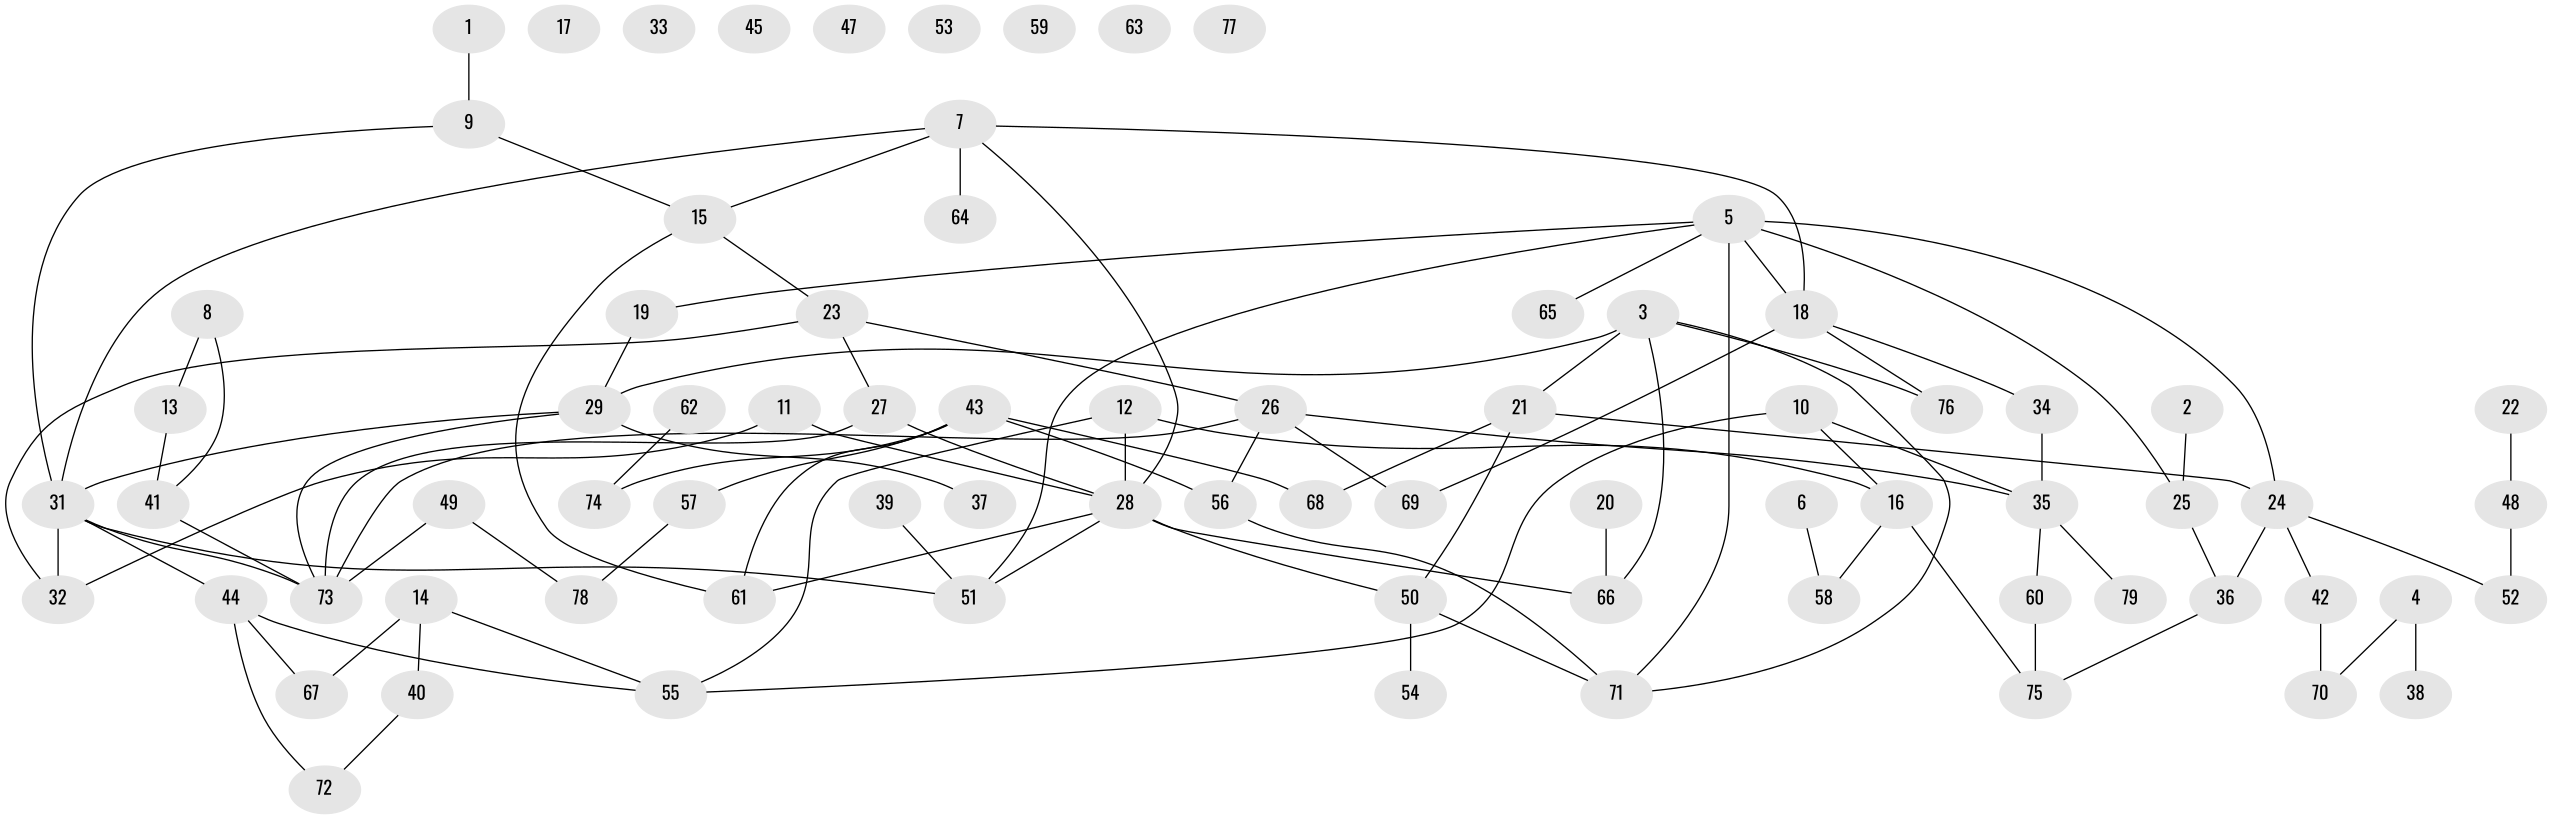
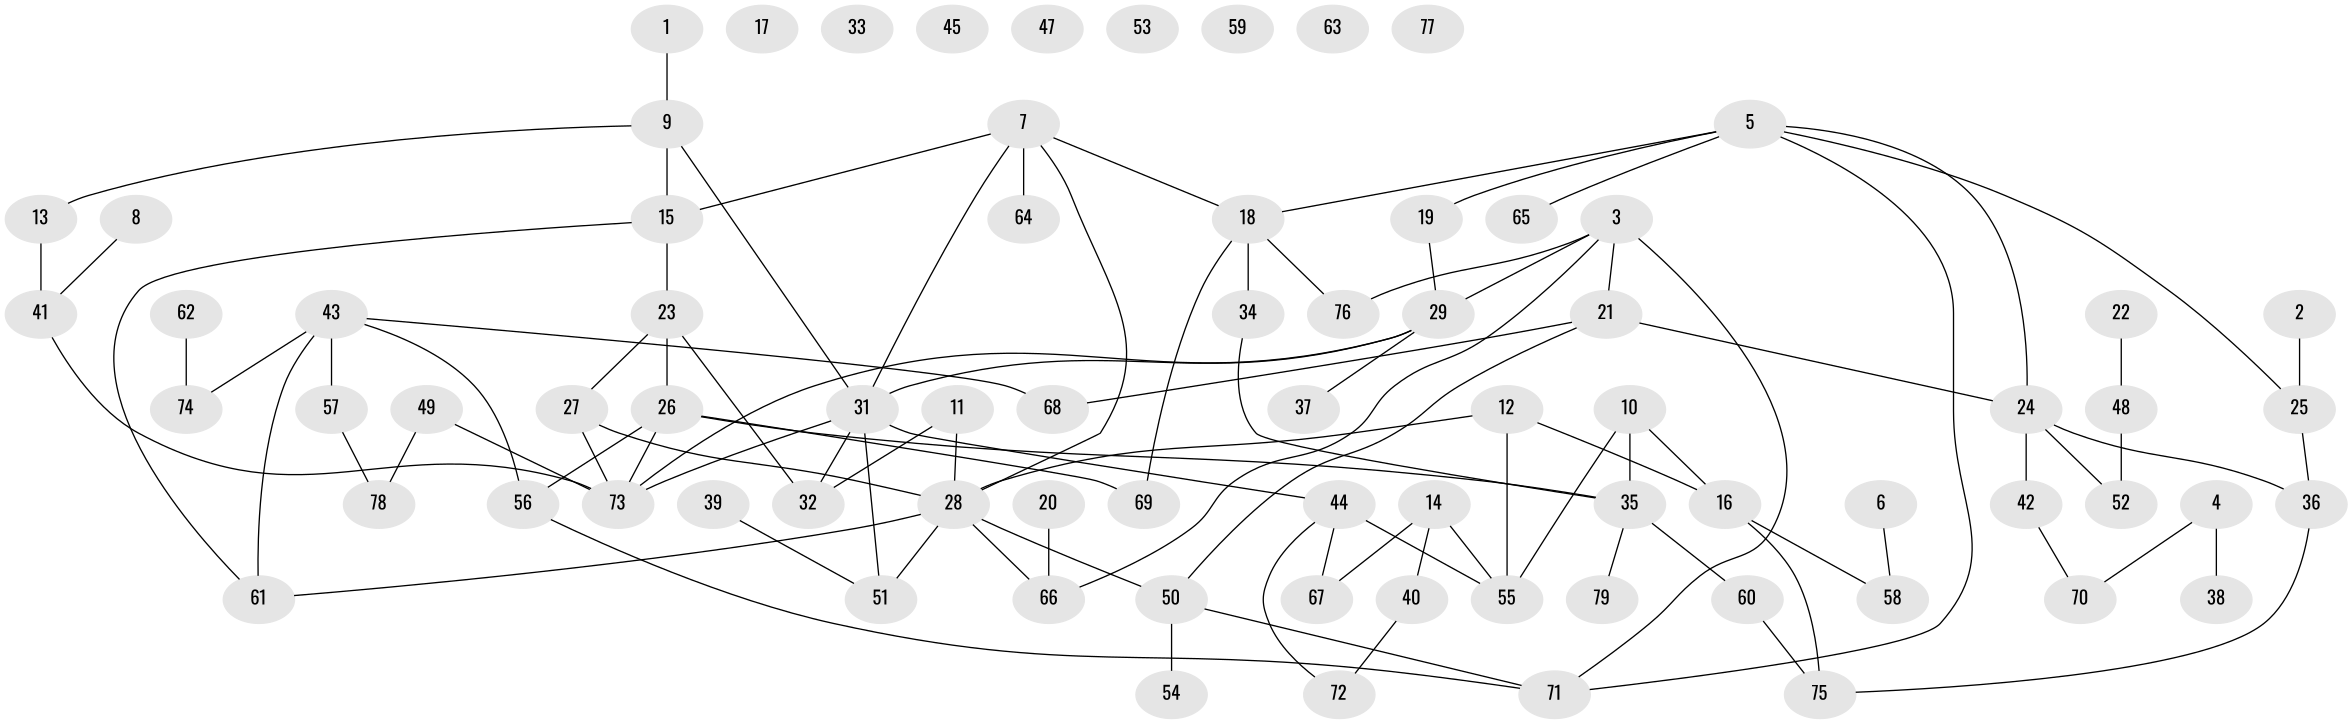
edge "5" -- "51": removed
edge "8" -- "13": now "9" -- "13"
